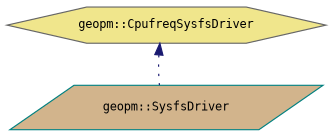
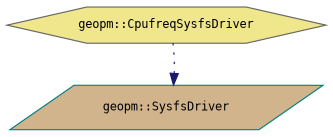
edge "geopm::SysfsDriver" -> "geopm::CpufreqSysfsDriver": reversed
